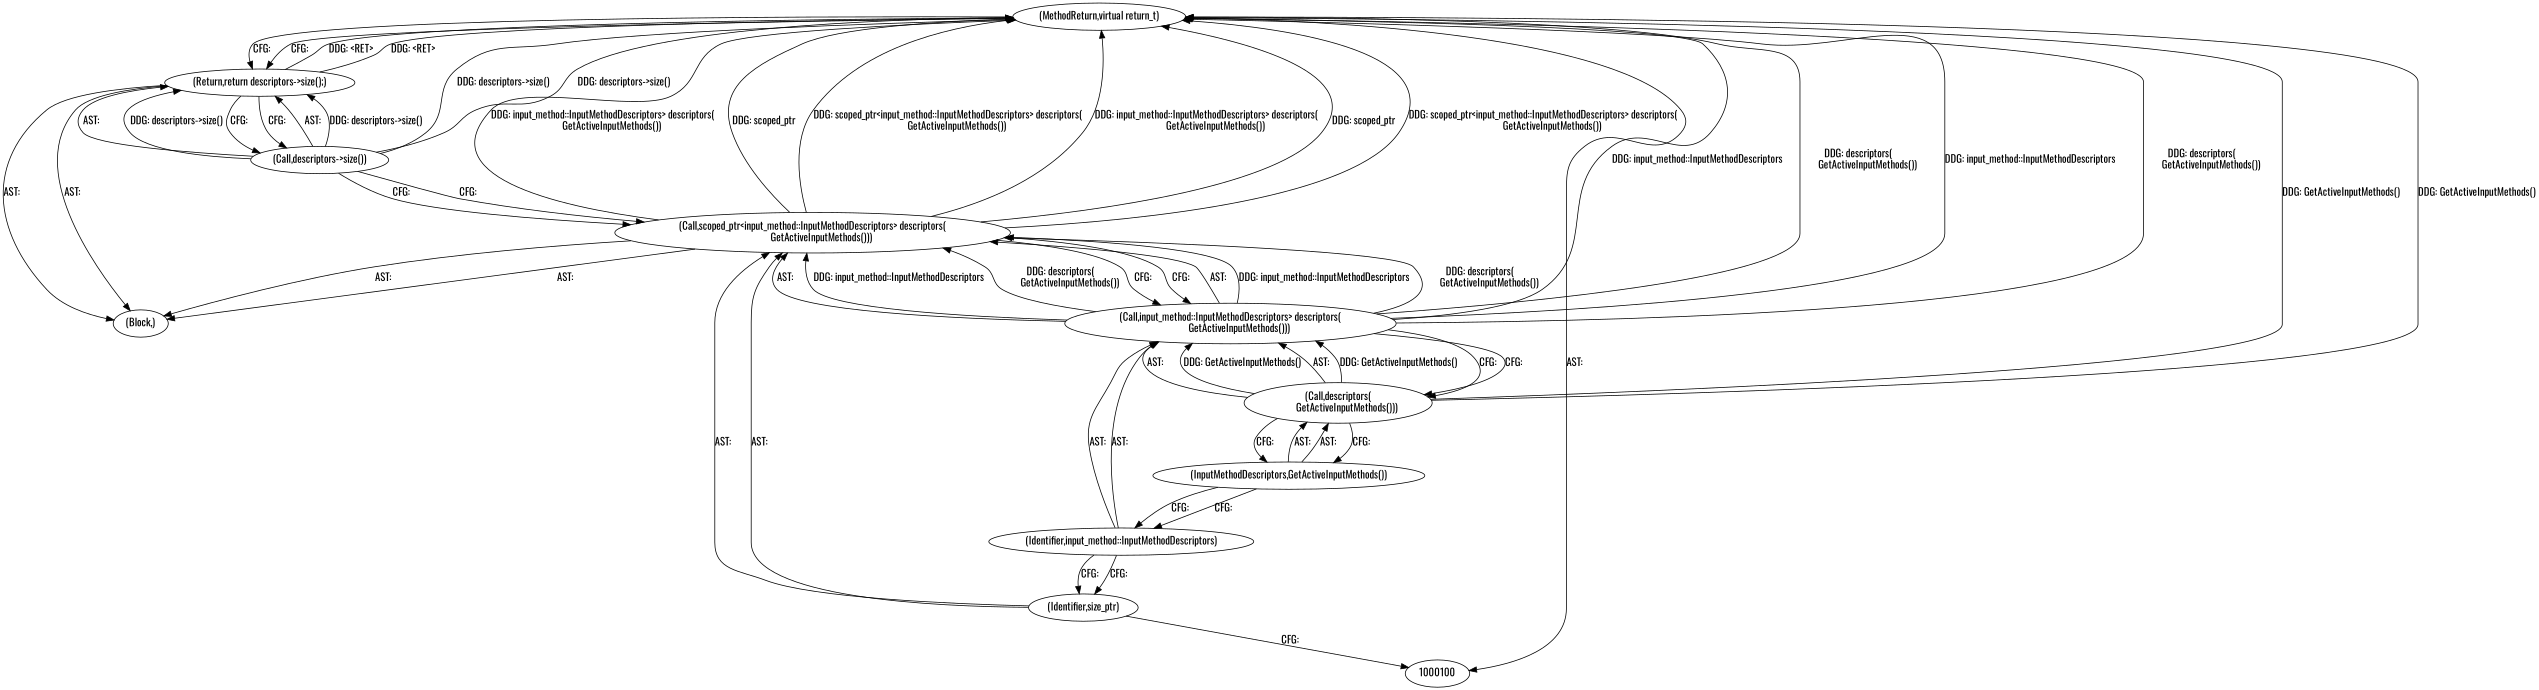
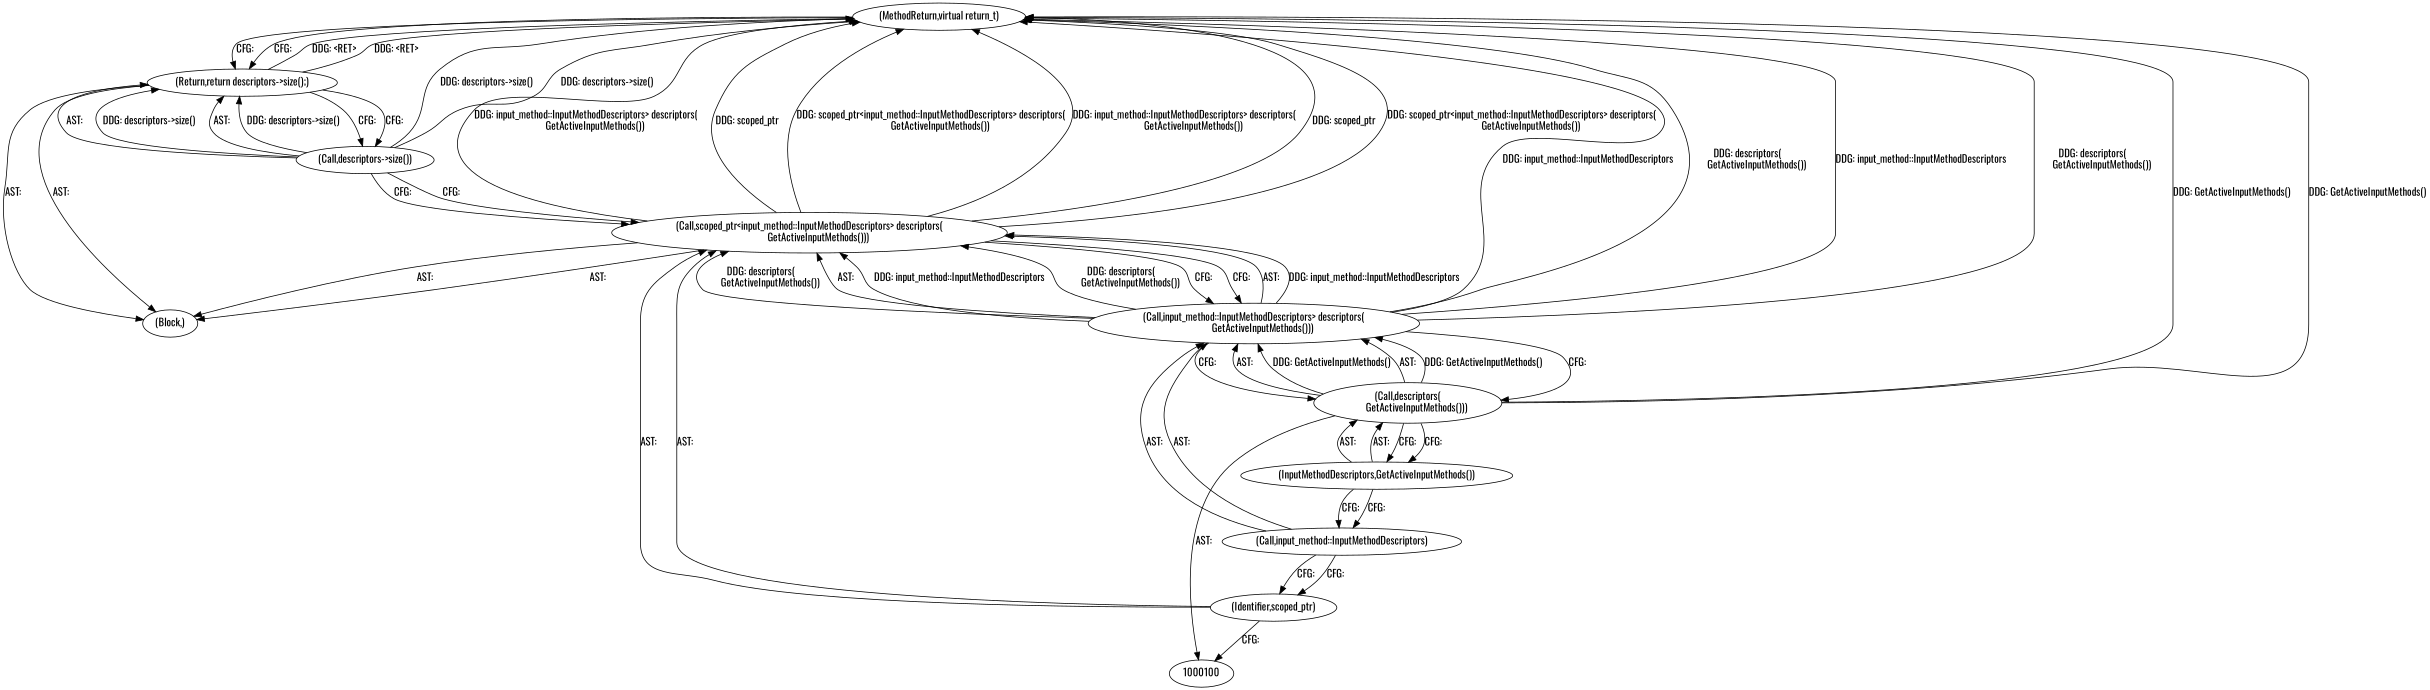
edge "(MethodReturn,virtual return_t)" -> "1000100": now "(Call,descriptors( GetActiveInputMethods()))" -> "1000100"
node "(Identifier,input_method::InputMethodDescriptors)": label "(Identifier,input_method::InputMethodDescriptors)" -> "(Call,input_method::InputMethodDescriptors)"
node "(Identifier,size_ptr)": label "(Identifier,size_ptr)" -> "(Identifier,scoped_ptr)"
